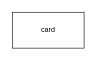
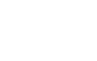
node "card": removed
